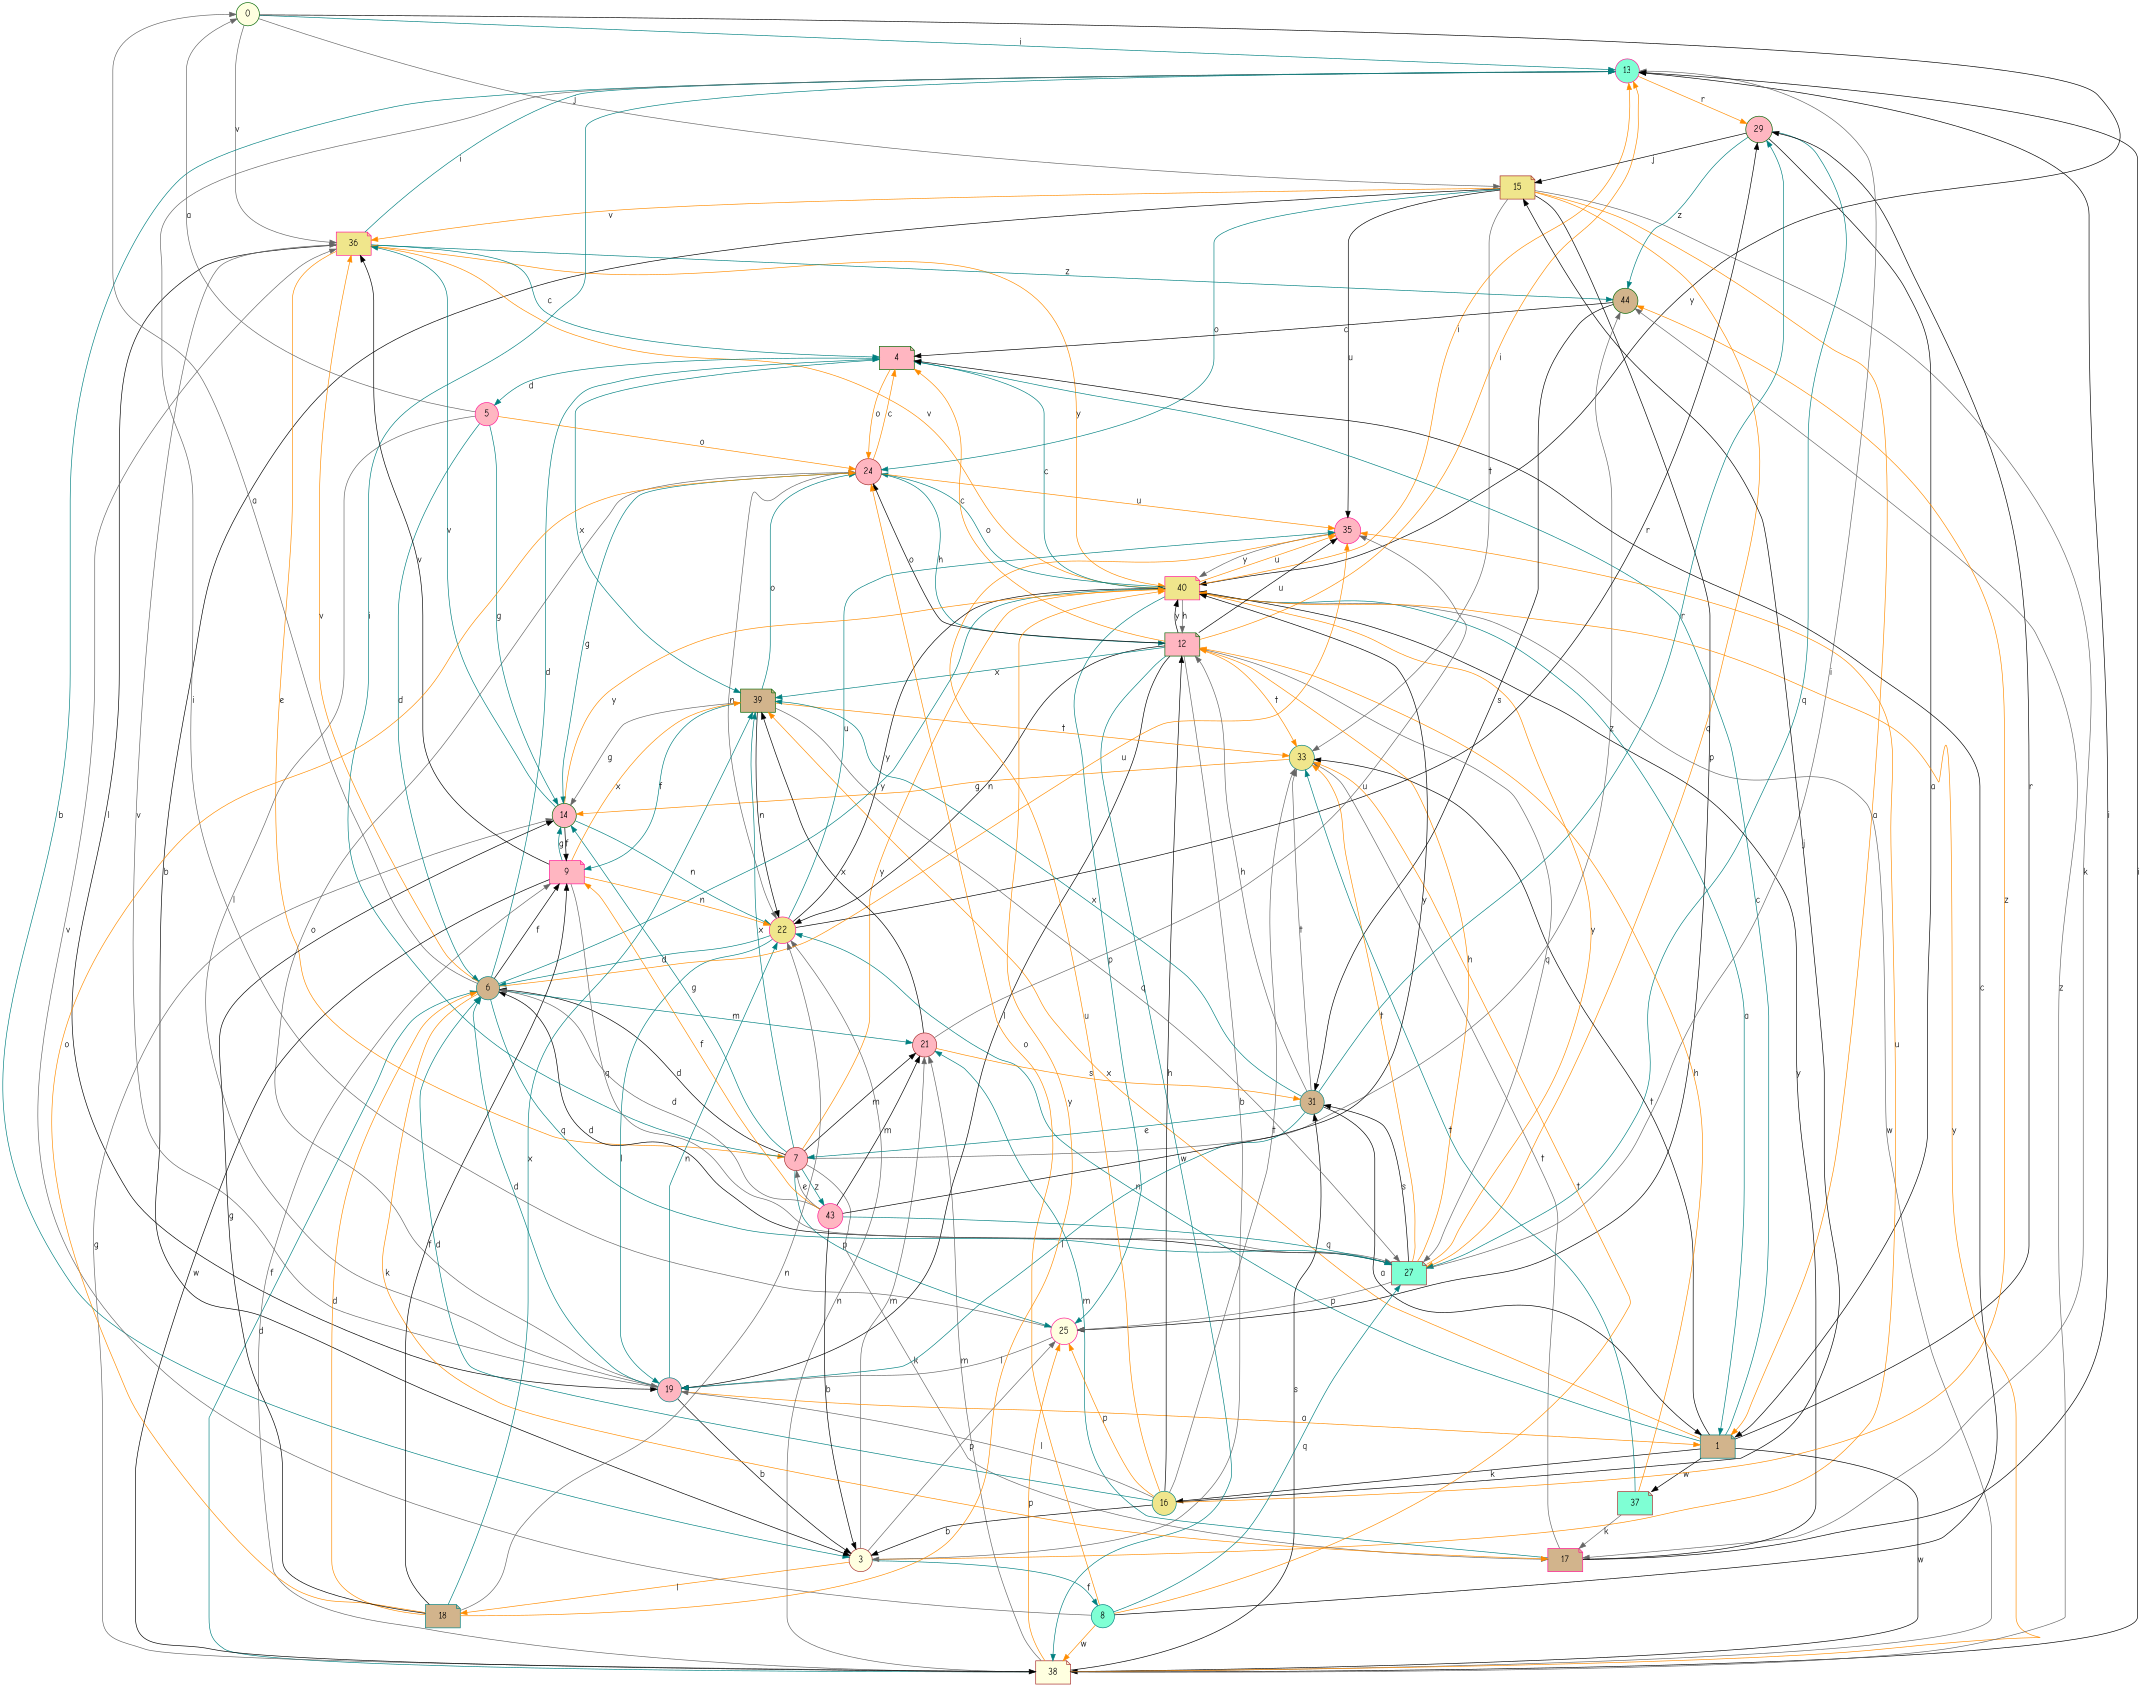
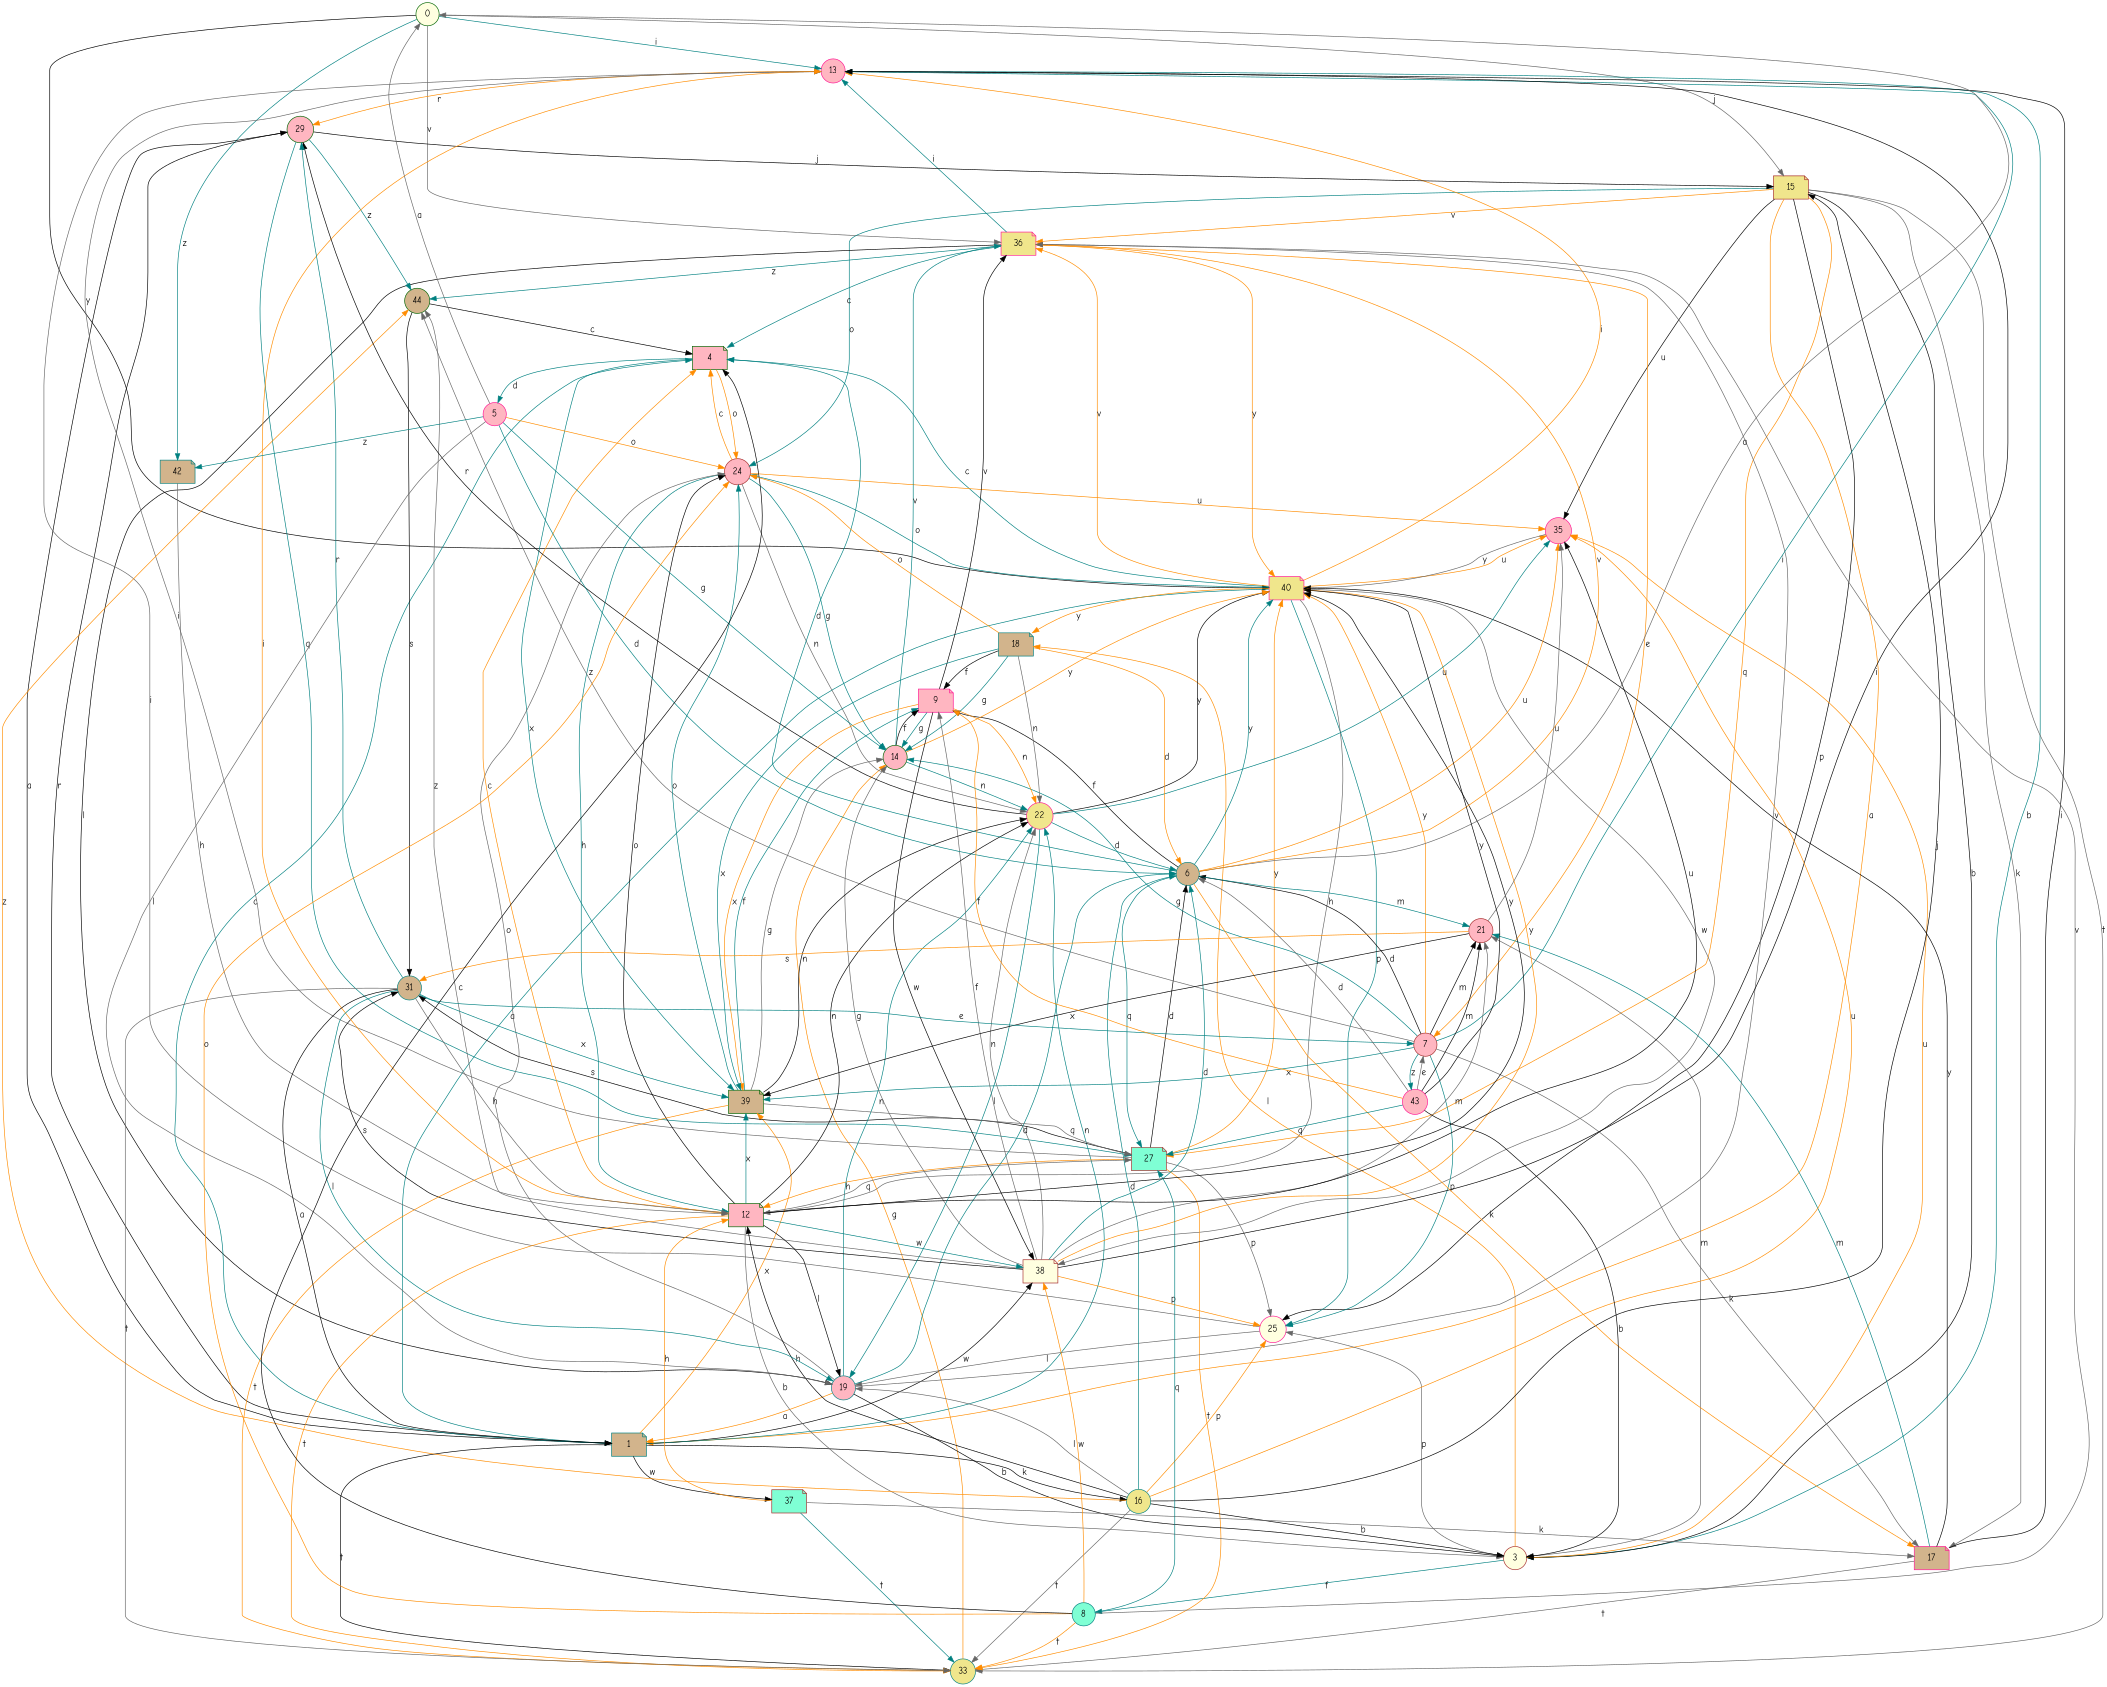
node "13": fillcolor aquamarine -> lightpink
node "42": added
edge "18" -> "14": color black -> teal
edge "9" -> "27": removed, label "q"
edge "18" -> "40": reversed
